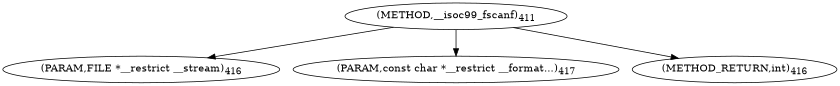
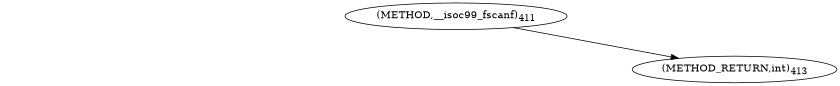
node "(METHOD_RETURN,int)": text "416" -> "413"
node "(PARAM,FILE *__restrict __stream)": removed
node "(PARAM,const char *__restrict __format...)": removed
